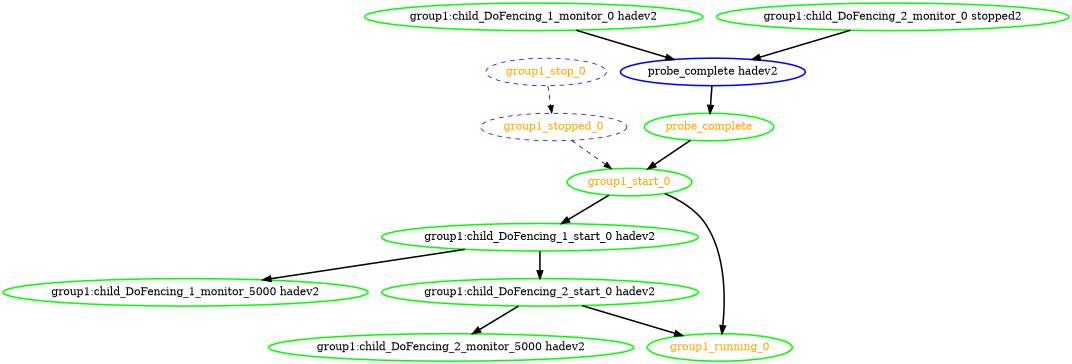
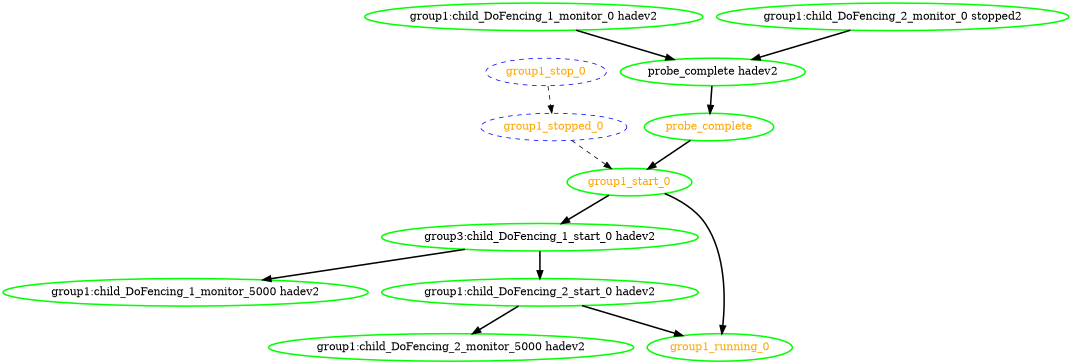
node "probe_complete hadev2": color blue -> green
node "group1:child_DoFencing_1_start_0 hadev2": label "group1:child_DoFencing_1_start_0 hadev2" -> "group3:child_DoFencing_1_start_0 hadev2"
